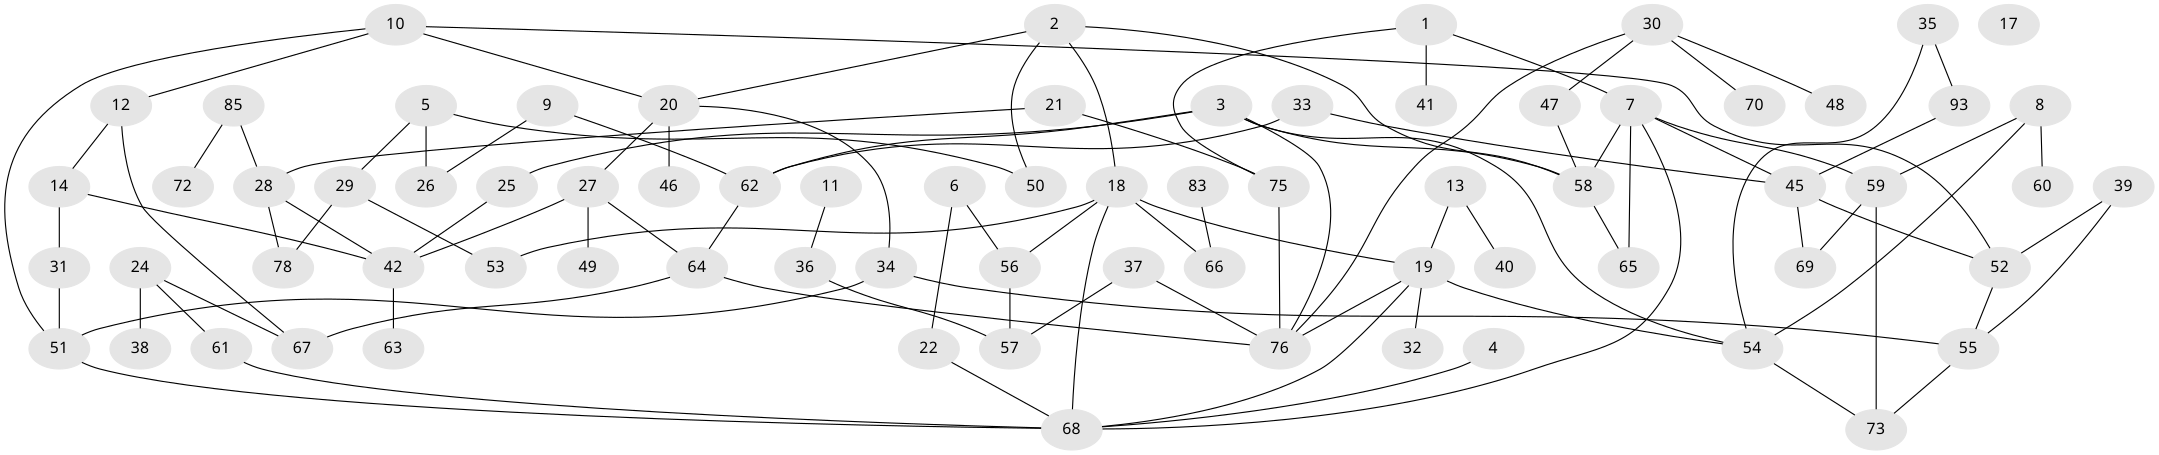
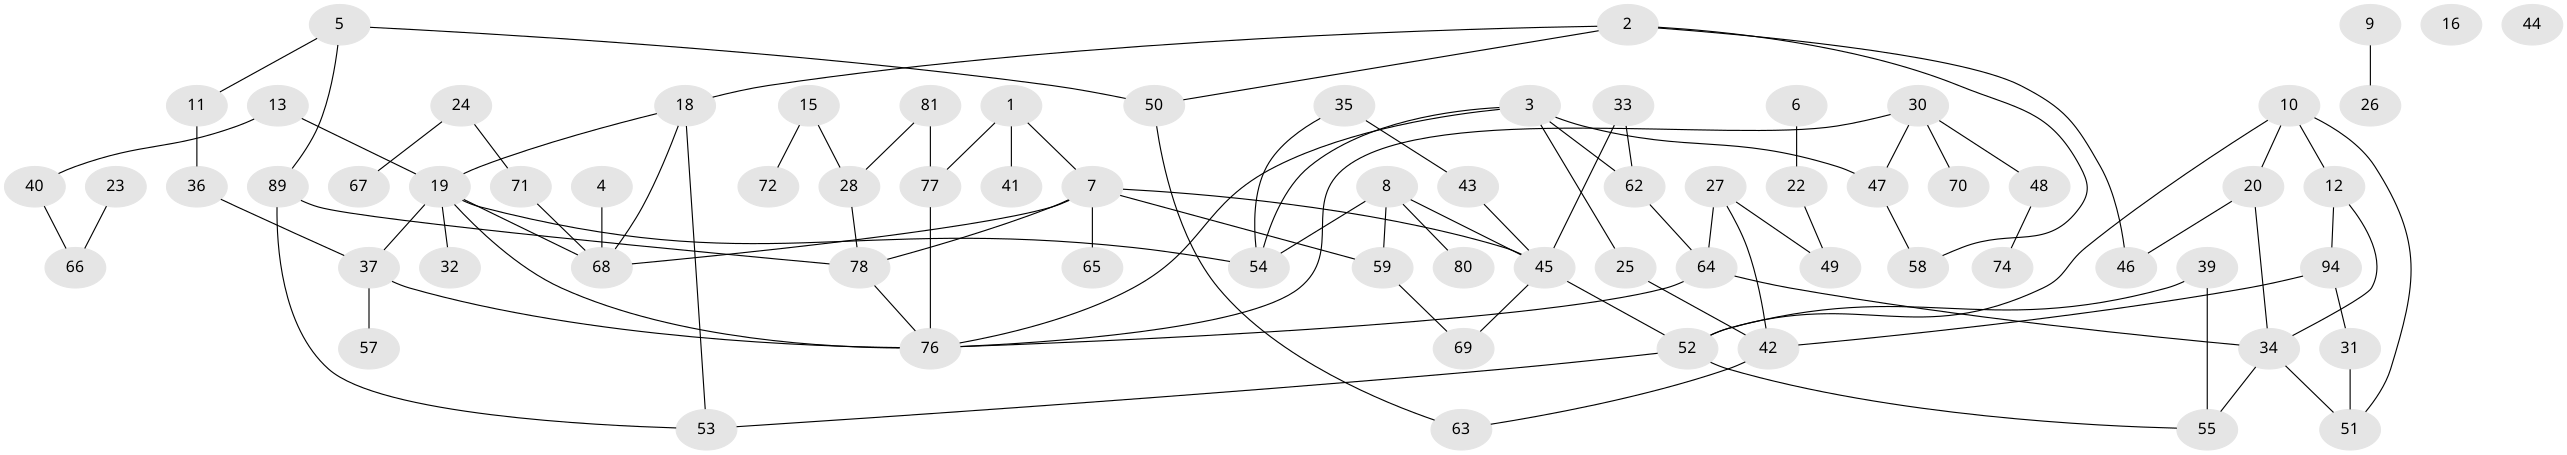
node "17": removed
node "16": added
node "44": added
edge "2" -- "20": now "2" -- "46"
node "85": label "85" -> "15"
node "21": label "21" -> "81"
node "93": label "93" -> "43"
edge "5" -- "26": now "5" -- "11"
edge "7" -- "58": now "7" -- "78"
edge "3" -- "58": now "3" -- "47"
edge "9" -- "62": removed
edge "20" -- "27": removed
node "14": label "14" -> "94"
node "29": label "29" -> "89"
node "83": label "83" -> "23"
node "75": label "75" -> "77"
node "60": label "60" -> "80"
edge "28" -- "42": removed
edge "19" -- "37": added
edge "18" -- "66": now "40" -- "66"
edge "8" -- "45": added
edge "58" -- "65": removed
edge "12" -- "67": now "12" -- "34"
node "56": removed
node "74": added
edge "36" -- "57": now "36" -- "37"
edge "64" -- "67": now "64" -- "34"
edge "78" -- "76": added
edge "50" -- "63": added
node "38": removed
node "61": label "61" -> "71"
edge "22" -- "68": now "22" -- "49"
edge "52" -- "53": added
edge "51" -- "68": removed
node "73": removed
